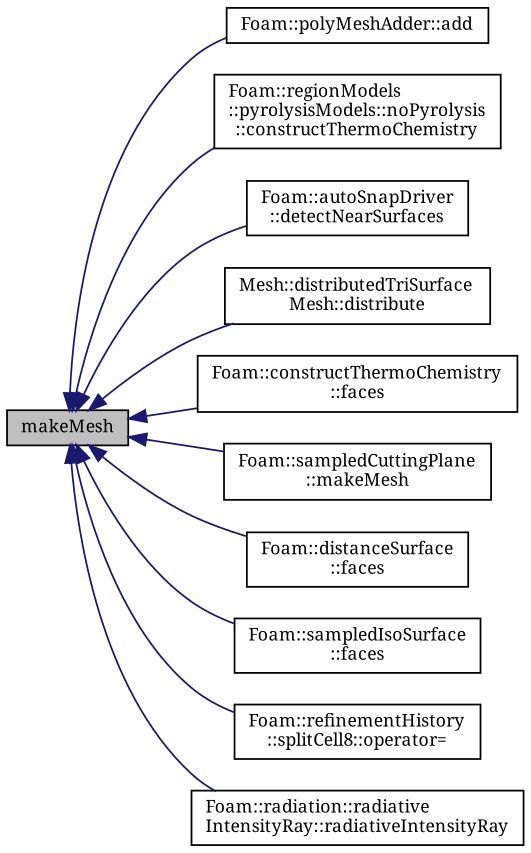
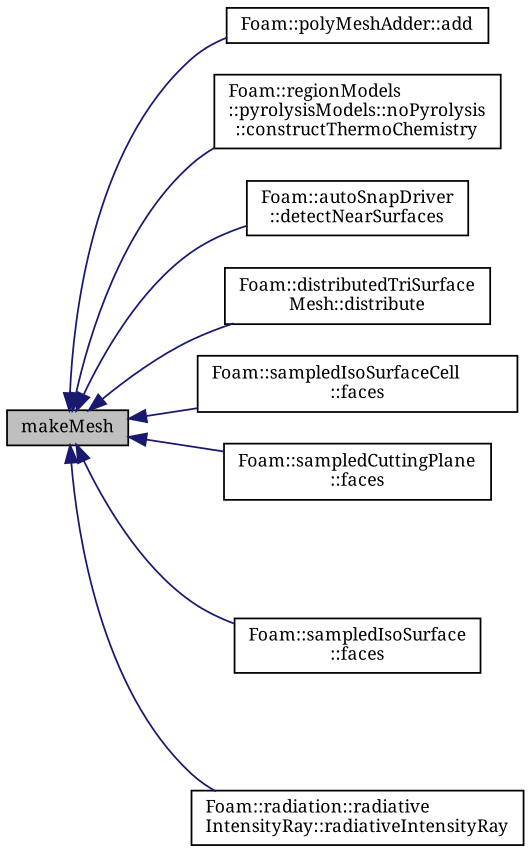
node "Mesh::distributedTriSurface Mesh::distribute": label "Mesh::distributedTriSurface Mesh::distribute" -> "Foam::distributedTriSurface Mesh::distribute"
node "Foam::constructThermoChemistry ::faces": label "Foam::constructThermoChemistry ::faces" -> "Foam::sampledIsoSurfaceCell ::faces"
node "Foam::sampledCuttingPlane ::makeMesh": label "Foam::sampledCuttingPlane ::makeMesh" -> "Foam::sampledCuttingPlane ::faces"
node "Foam::distanceSurface ::faces": removed
node "Foam::refinementHistory ::splitCell8::operator=": removed
